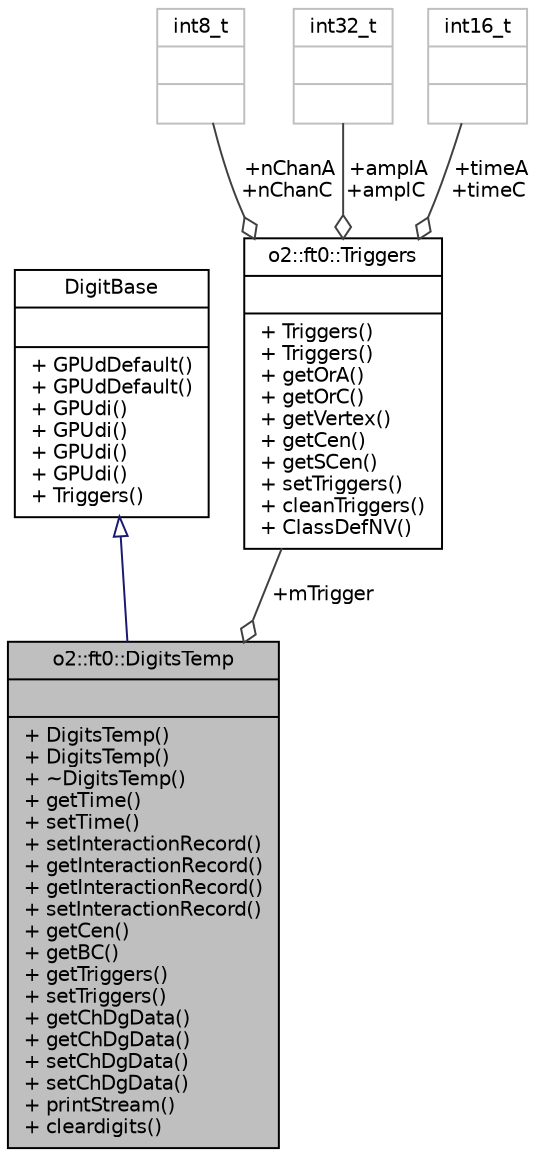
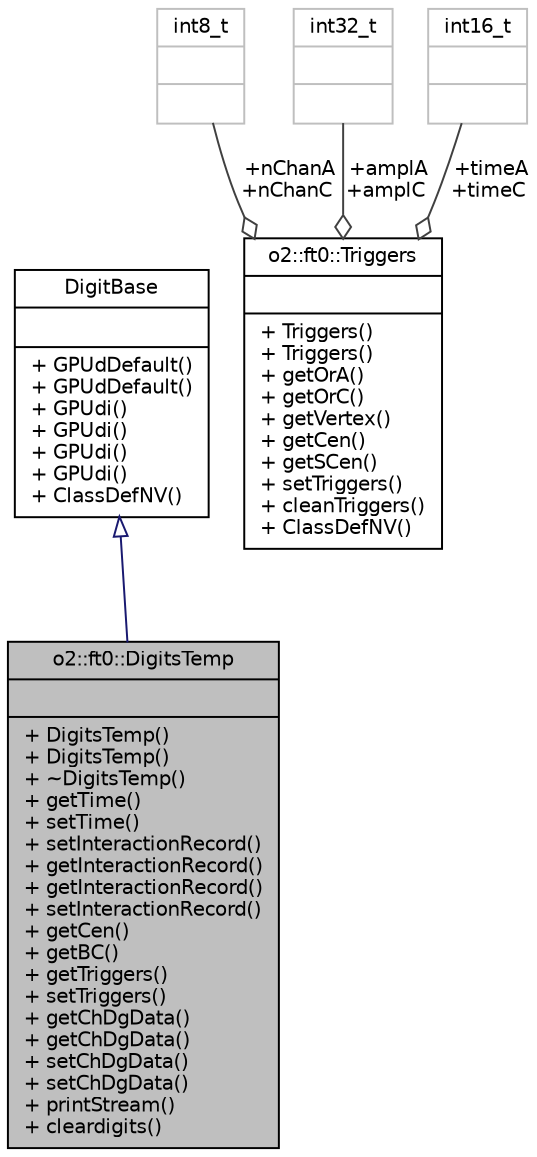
node "DigitBase": text "+ Triggers()" -> "+ ClassDefNV()"
edge "o2::ft0::Triggers" -> "o2::ft0::DigitsTemp": removed, label "+mTrigger"
